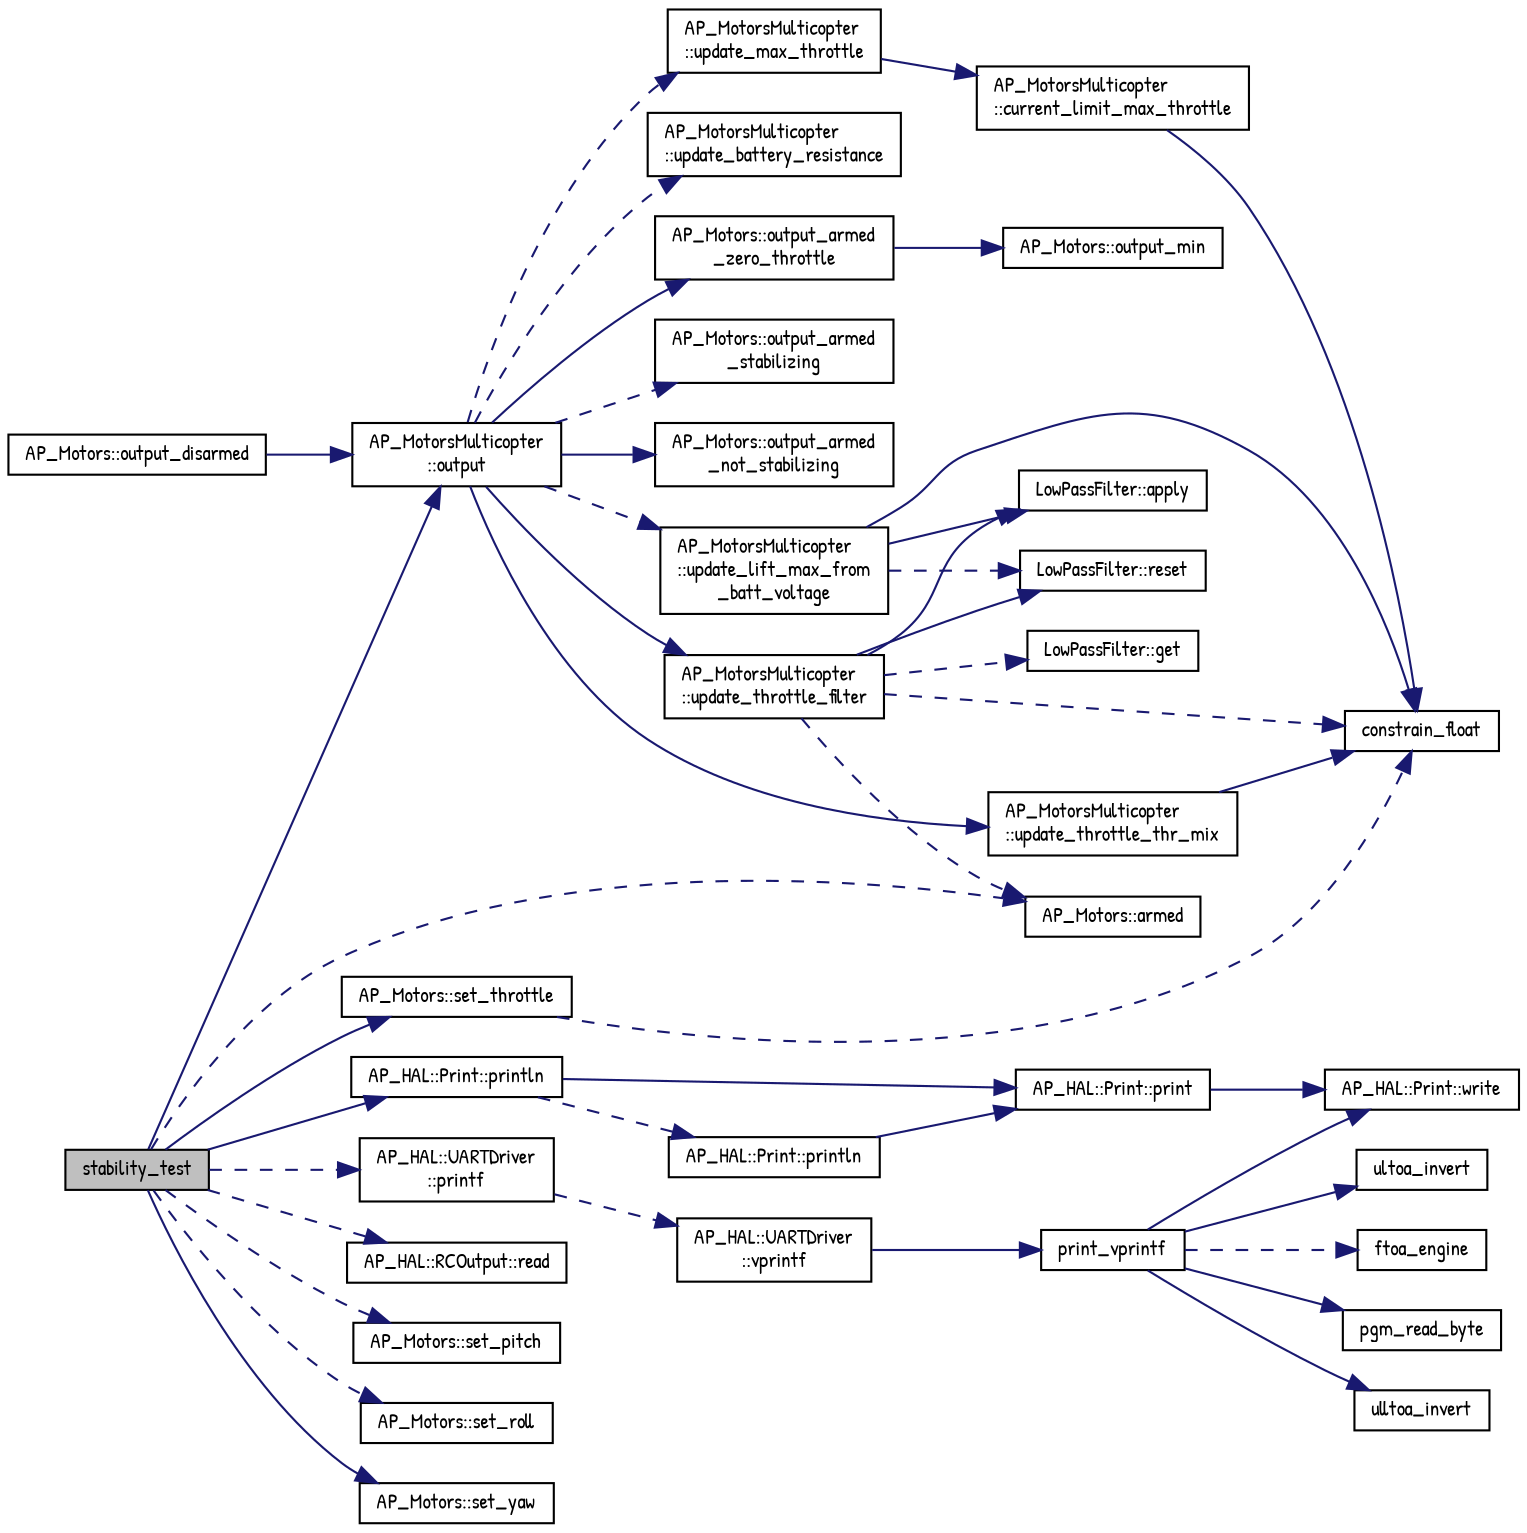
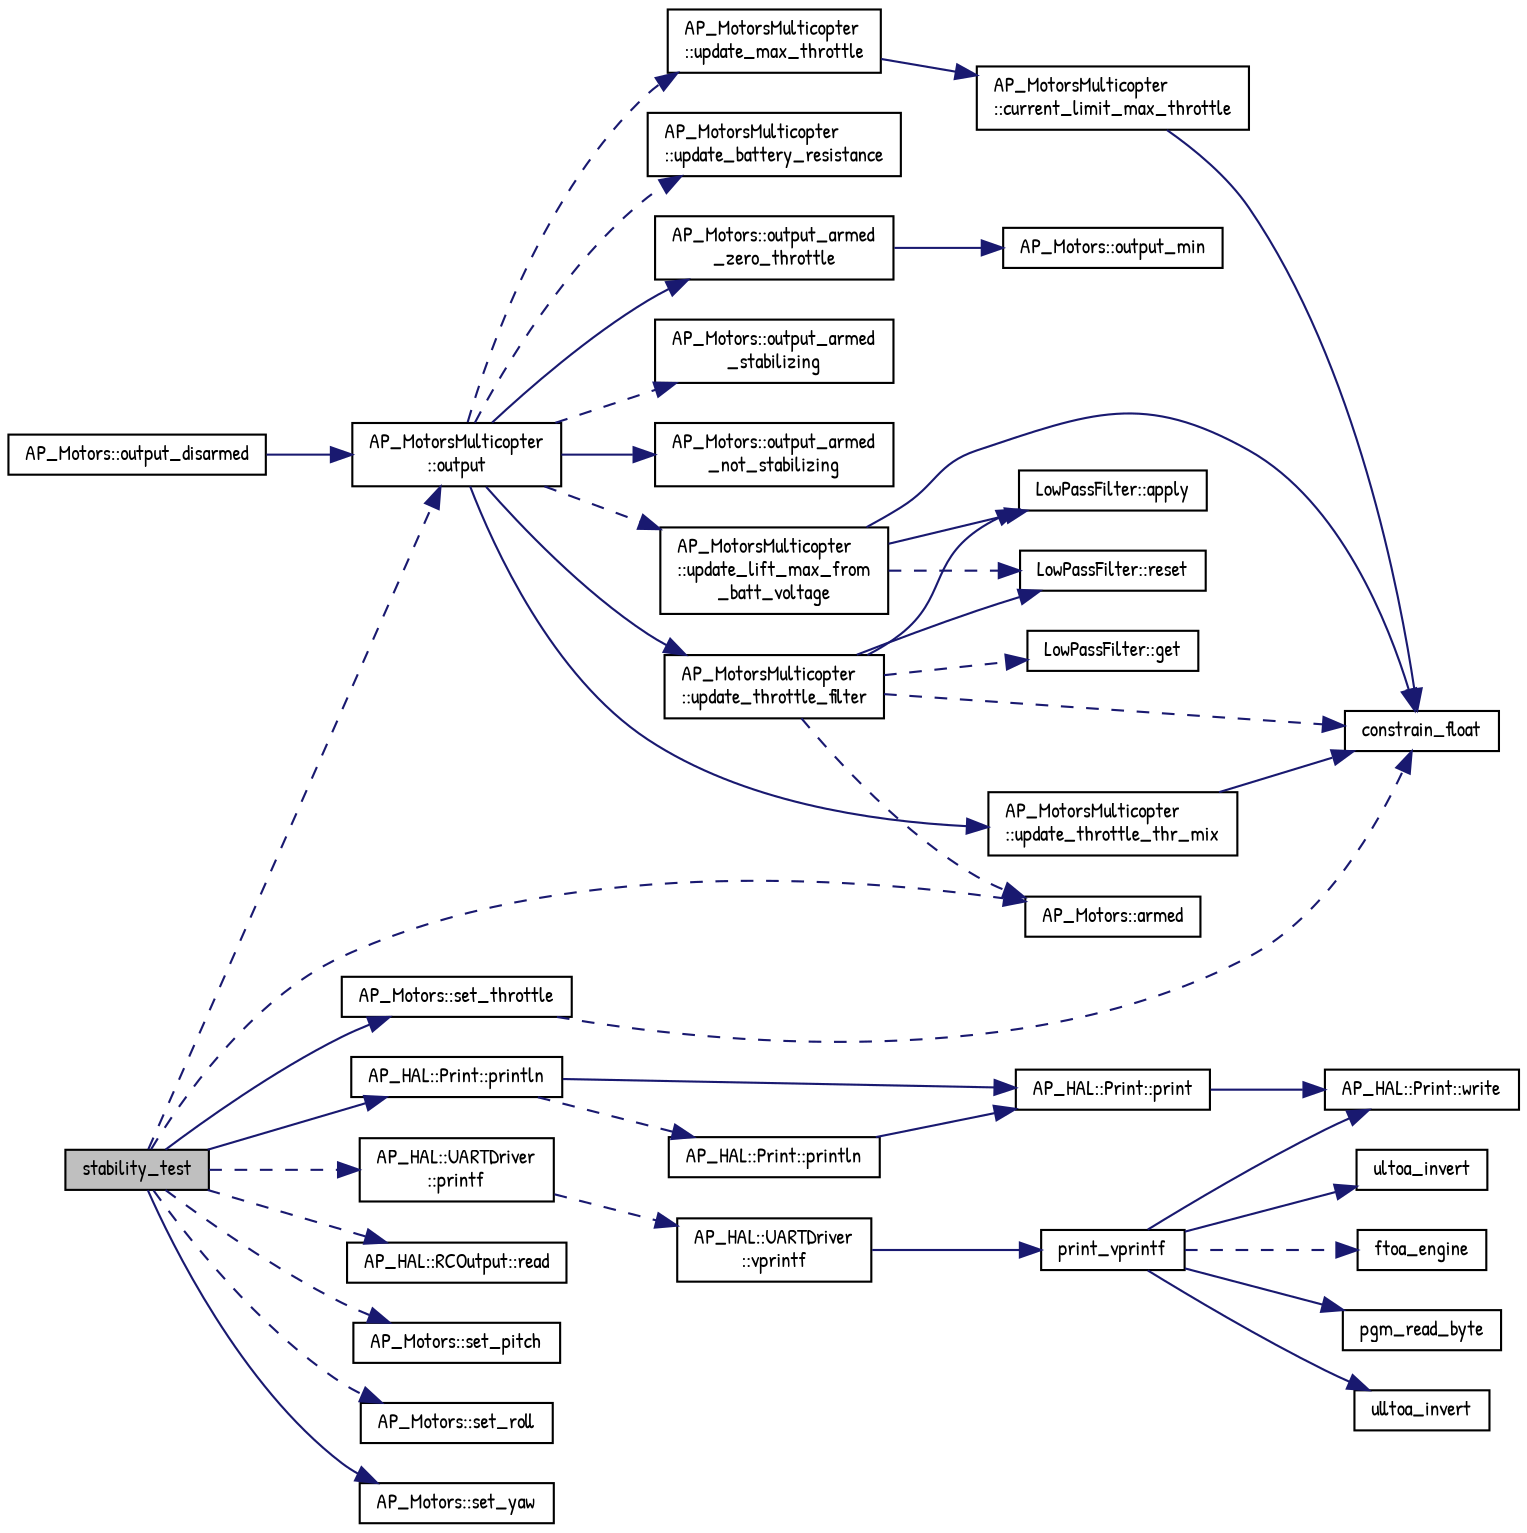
edge "stability_test" -> "AP_MotorsMulticopter ::output": style solid -> dashed
